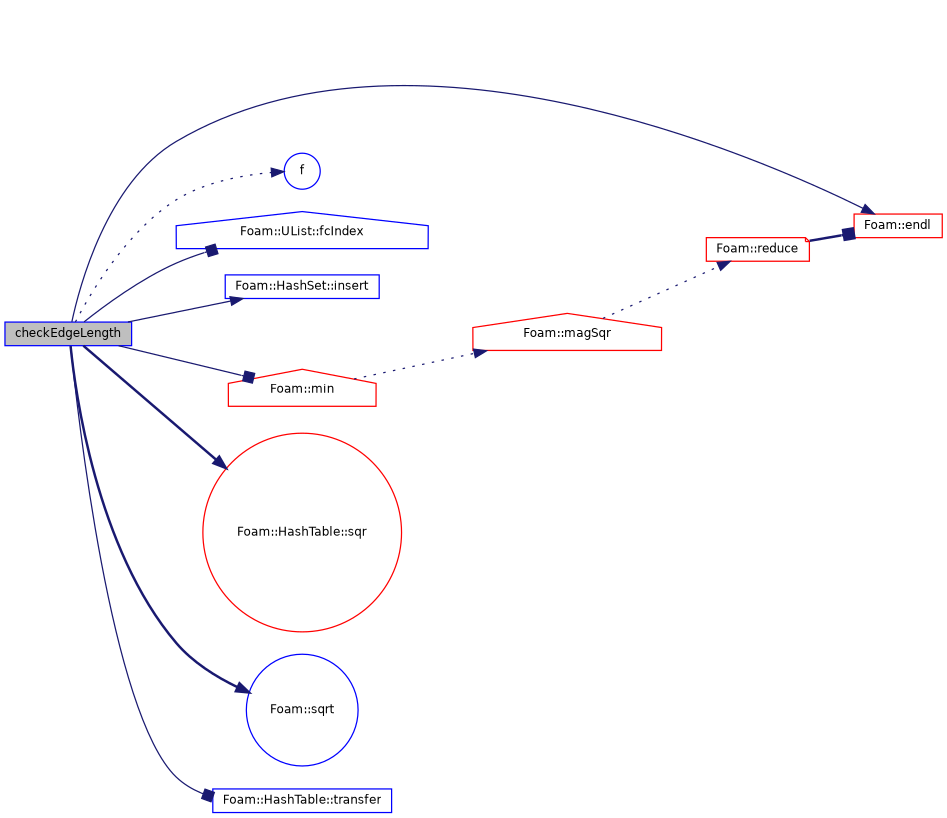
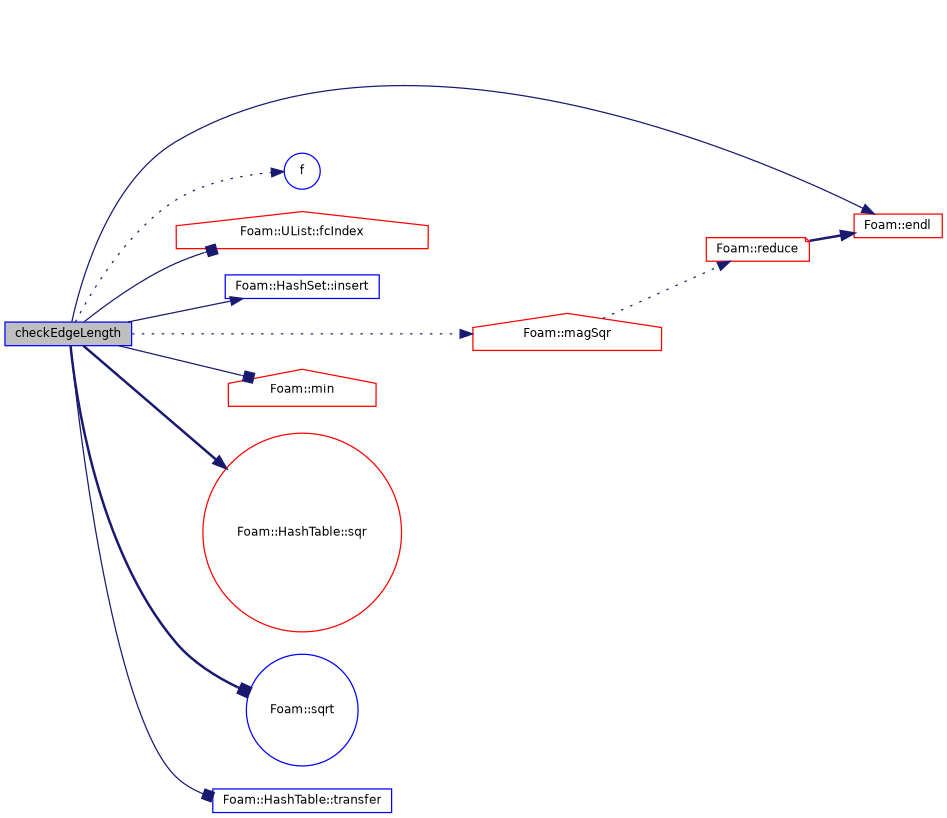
node "Foam::UList::fcIndex": color blue -> red
edge "Foam::reduce" -> "Foam::endl": arrowhead box -> normal
edge "Foam::min" -> "Foam::magSqr": now "checkEdgeLength" -> "Foam::magSqr"
edge "checkEdgeLength" -> "Foam::sqrt": arrowhead normal -> box
